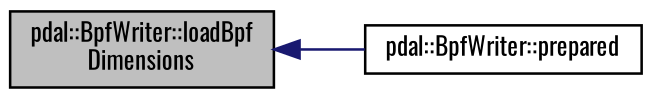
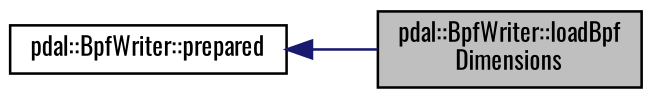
edge "pdal::BpfWriter::prepared" -> "pdal::BpfWriter::loadBpf Dimensions": reversed
